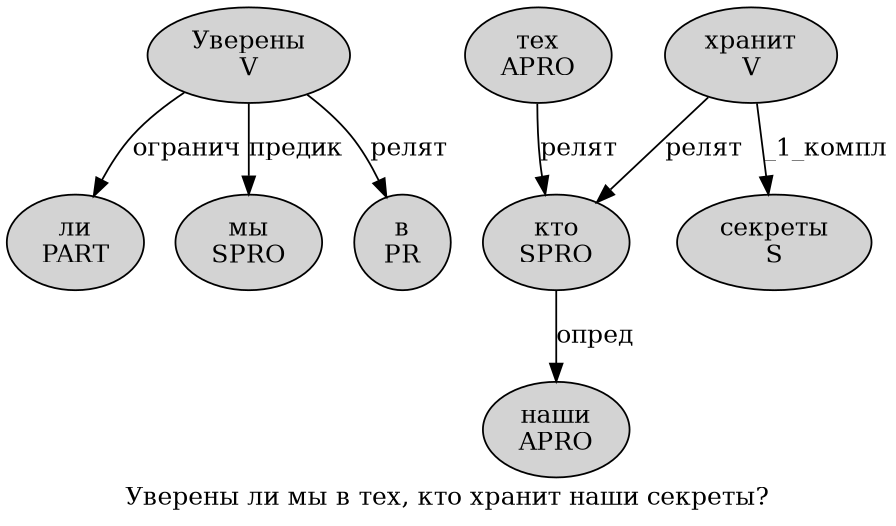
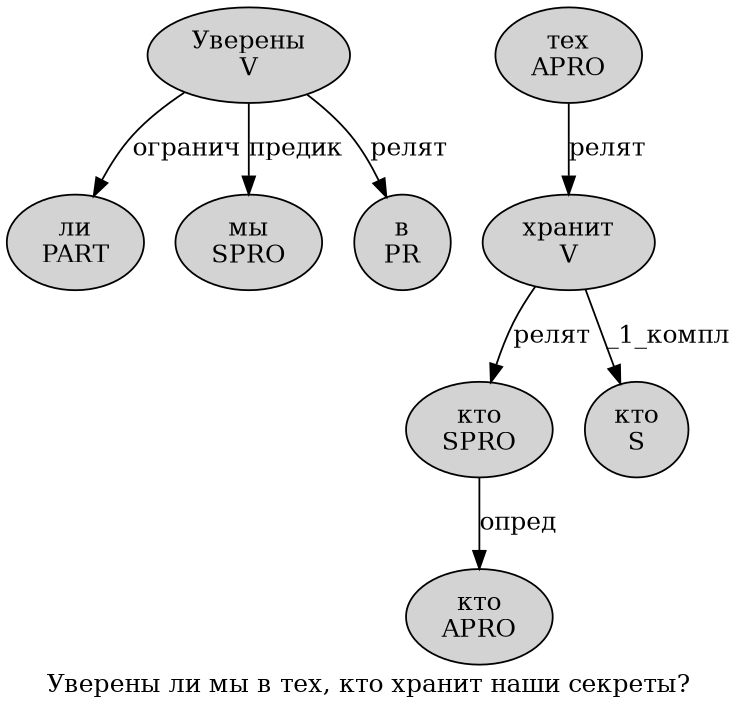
edge "тех APRO" -> "кто SPRO": now "тех APRO" -> "хранит V"
node "секреты S": label "секреты S" -> "кто S"
node "наши APRO": label "наши APRO" -> "кто APRO"
